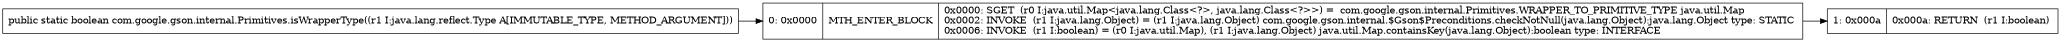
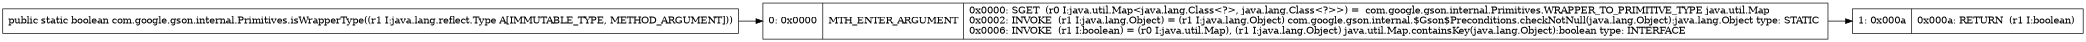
node "0: 0x0000": text "MTH_ENTER_BLOCK" -> "MTH_ENTER_ARGUMENT"
